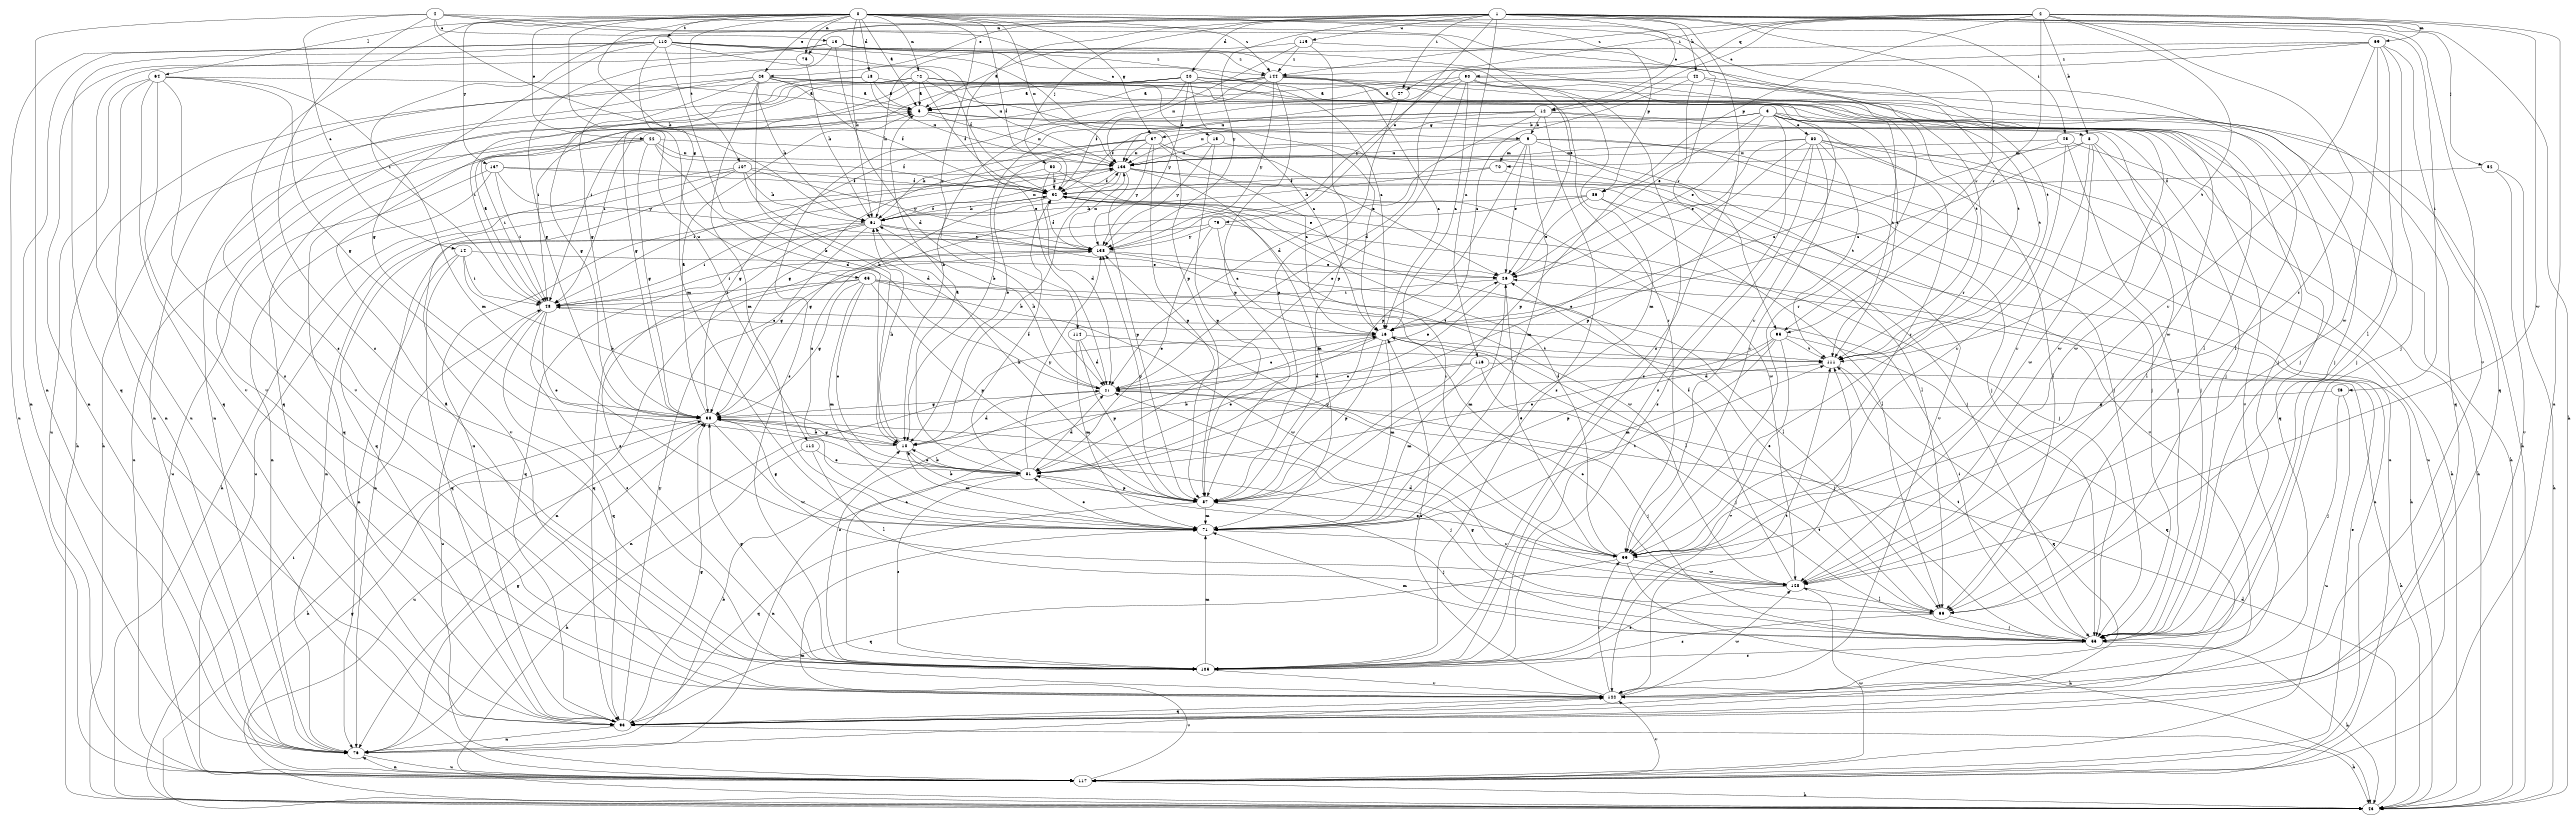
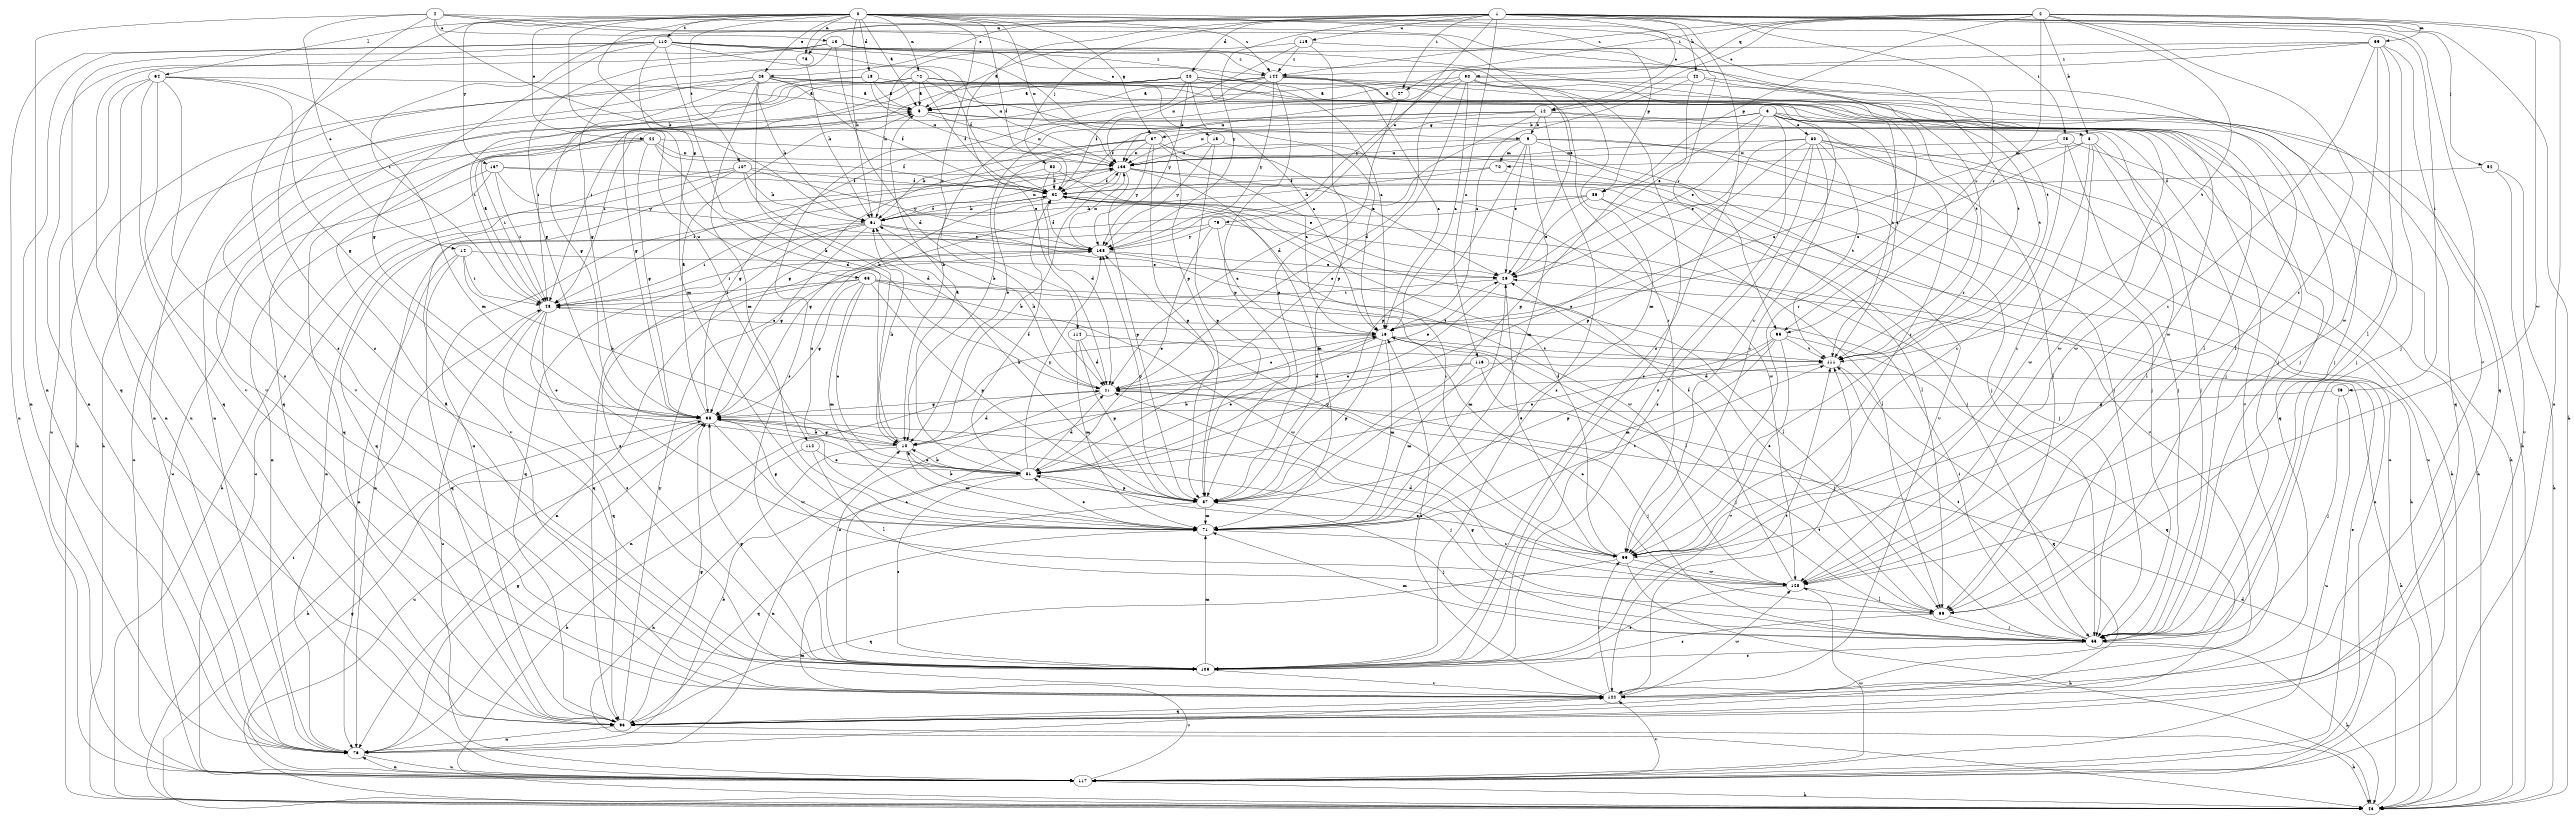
edge "10" -> "43": added, label "h"
